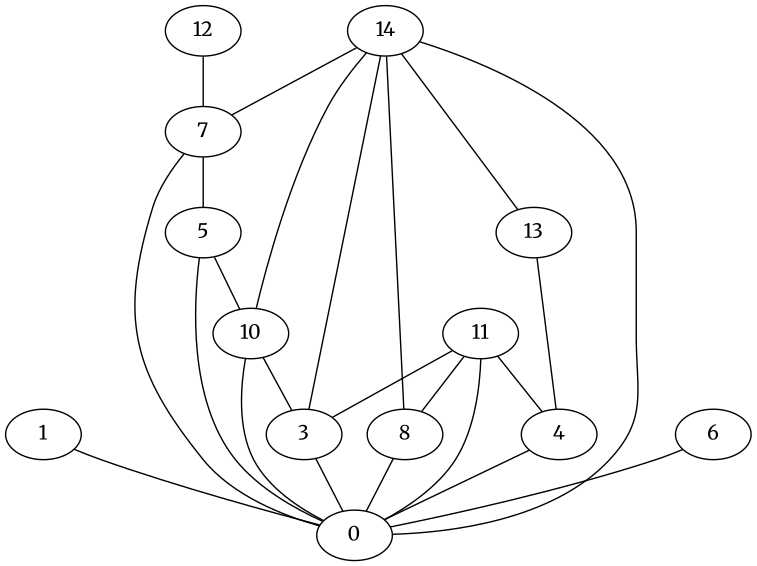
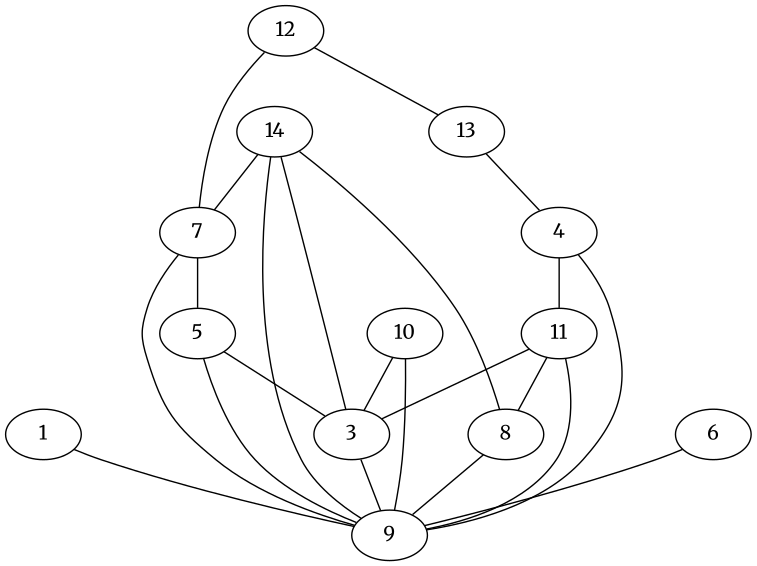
edge "13" -> "14": now "13" -> "12"
edge "10" -> "14": removed
edge "10" -> "5": now "3" -> "5"
edge "4" -> "11": reversed
node "0": label "0" -> "9"
